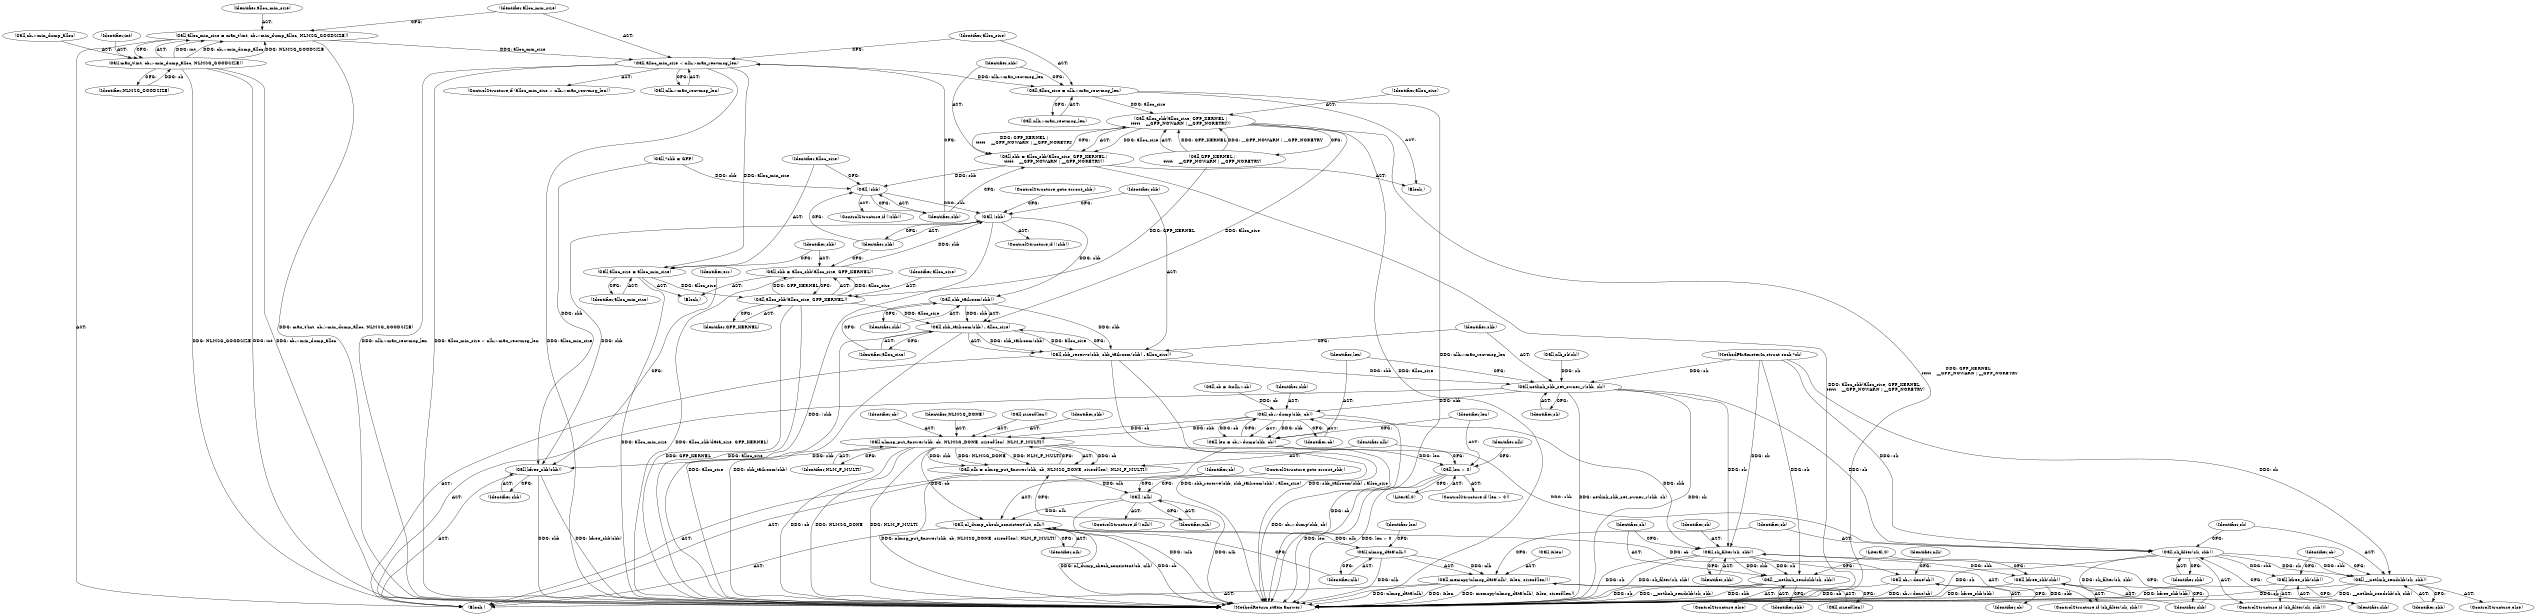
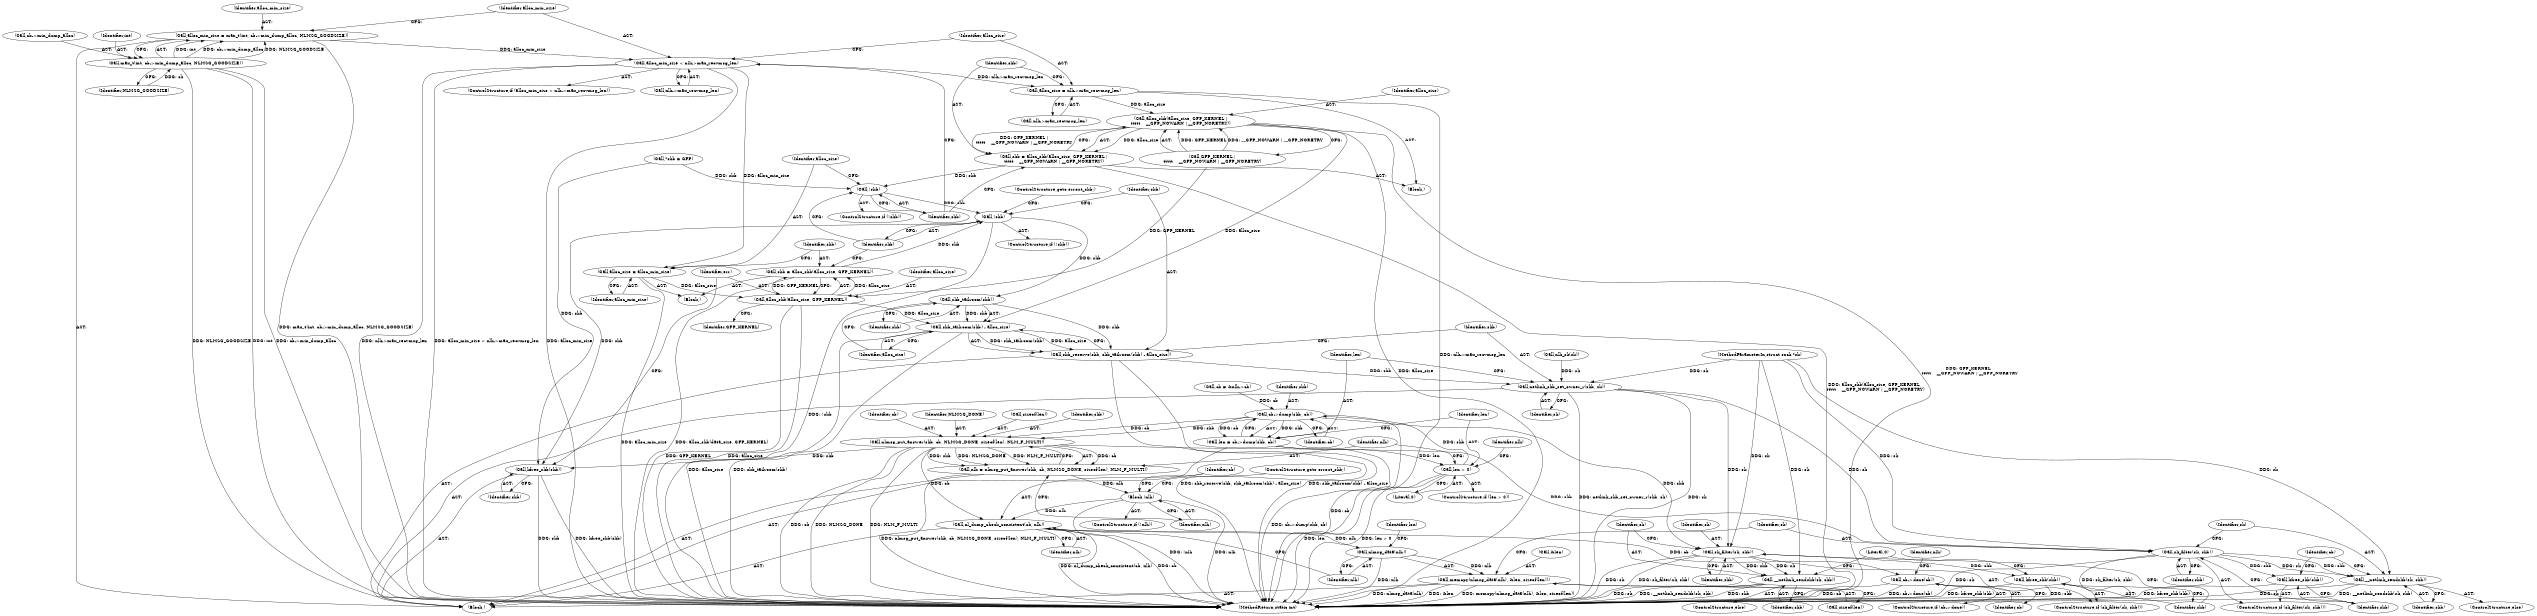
edge "(Identifier,GFP_KERNEL)" -> "(Call,alloc_skb(alloc_size, GFP_KERNEL))": now "(Identifier,err)" -> "(Call,alloc_skb(alloc_size, GFP_KERNEL))"
edge "(Call,netlink_skb_set_owner_r(skb, sk))" -> "(Call,cb->dump(skb, cb))": now "(Call,len > 0)" -> "(Call,cb->dump(skb, cb))"
node "(Identifier,NLM_F_MULTI)": removed
node "(Call,!nlh)": label "(Call,!nlh)" -> "(Block,!nlh)"
node "(MethodReturn,static answer)": label "(MethodReturn,static answer)" -> "(MethodReturn,static int)"
node "(ControlStructure,if (cb->done))": added
